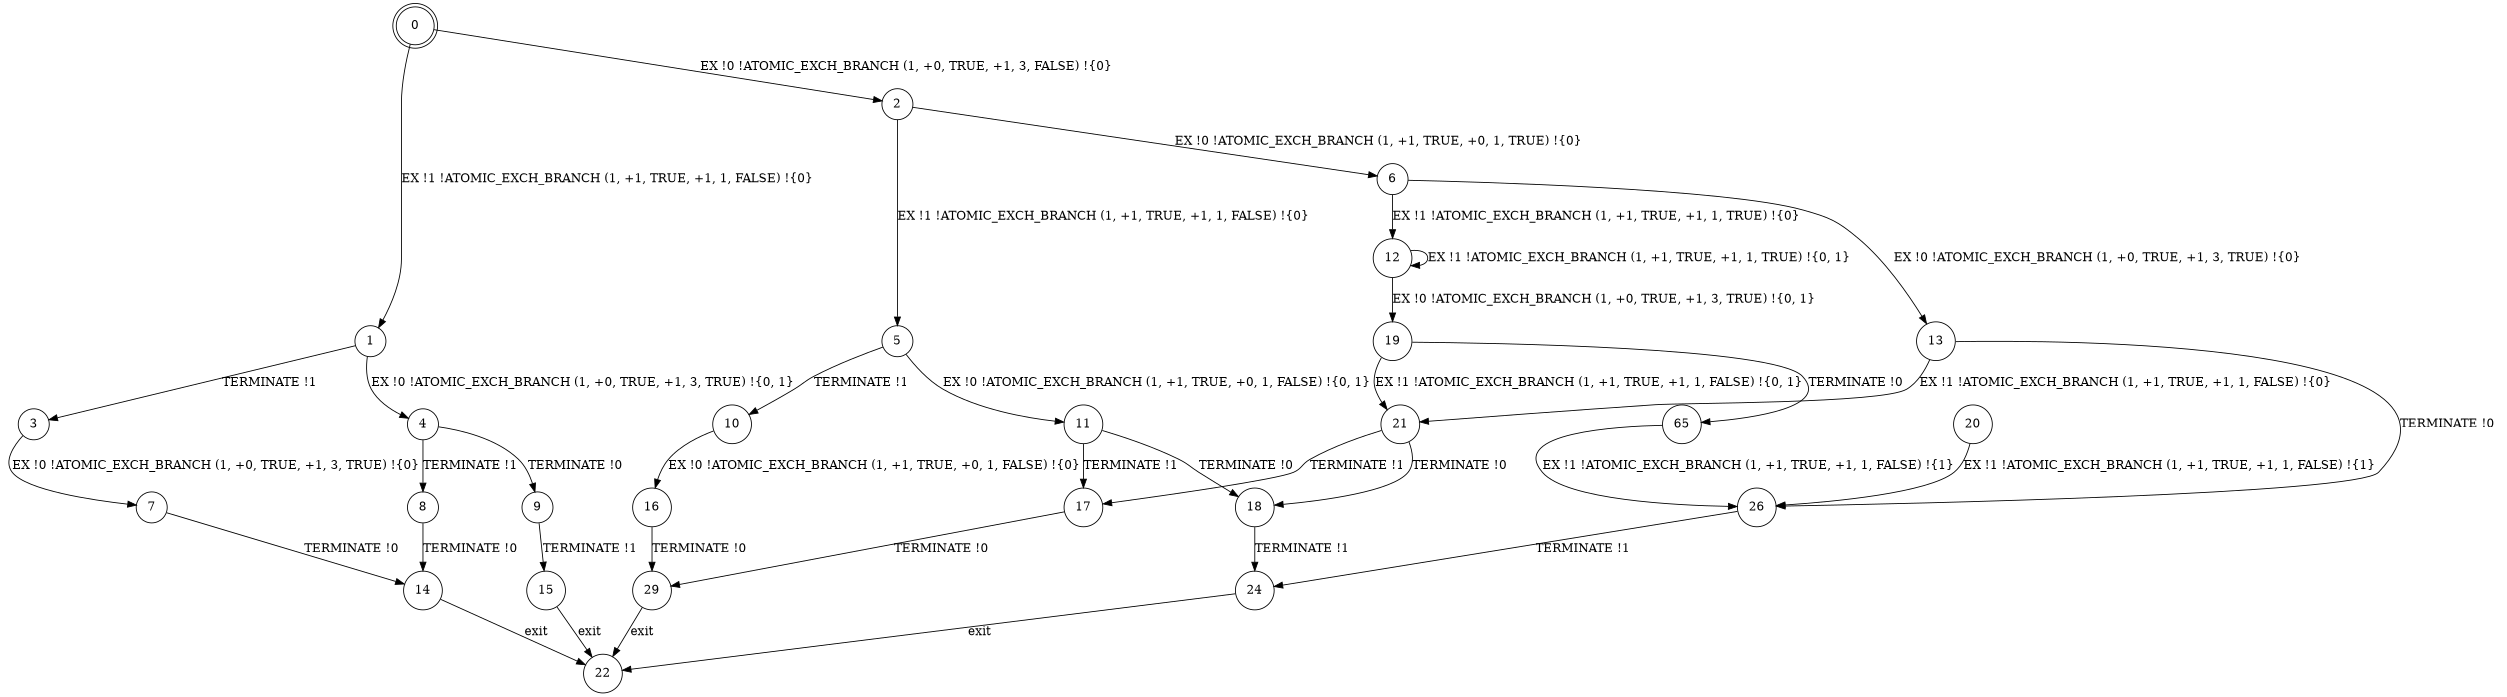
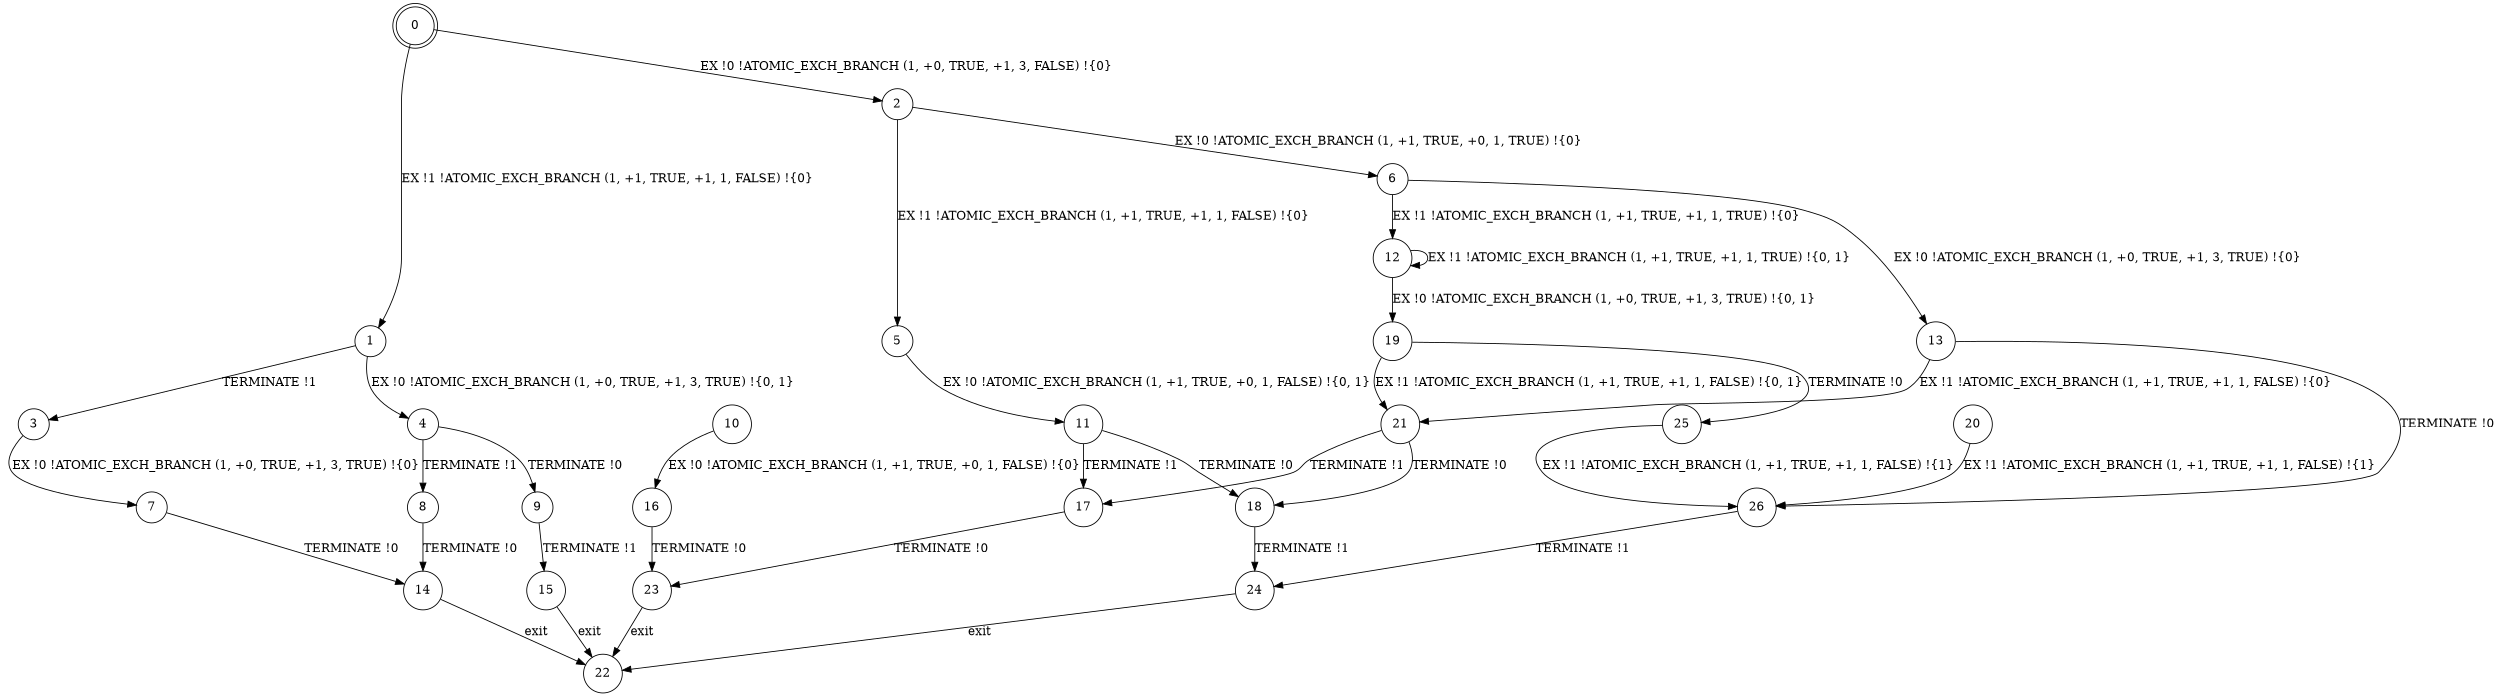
edge "5" -> "10": removed, label "TERMINATE !1"
node "65": label "65" -> "25"
node "29": label "29" -> "23"
